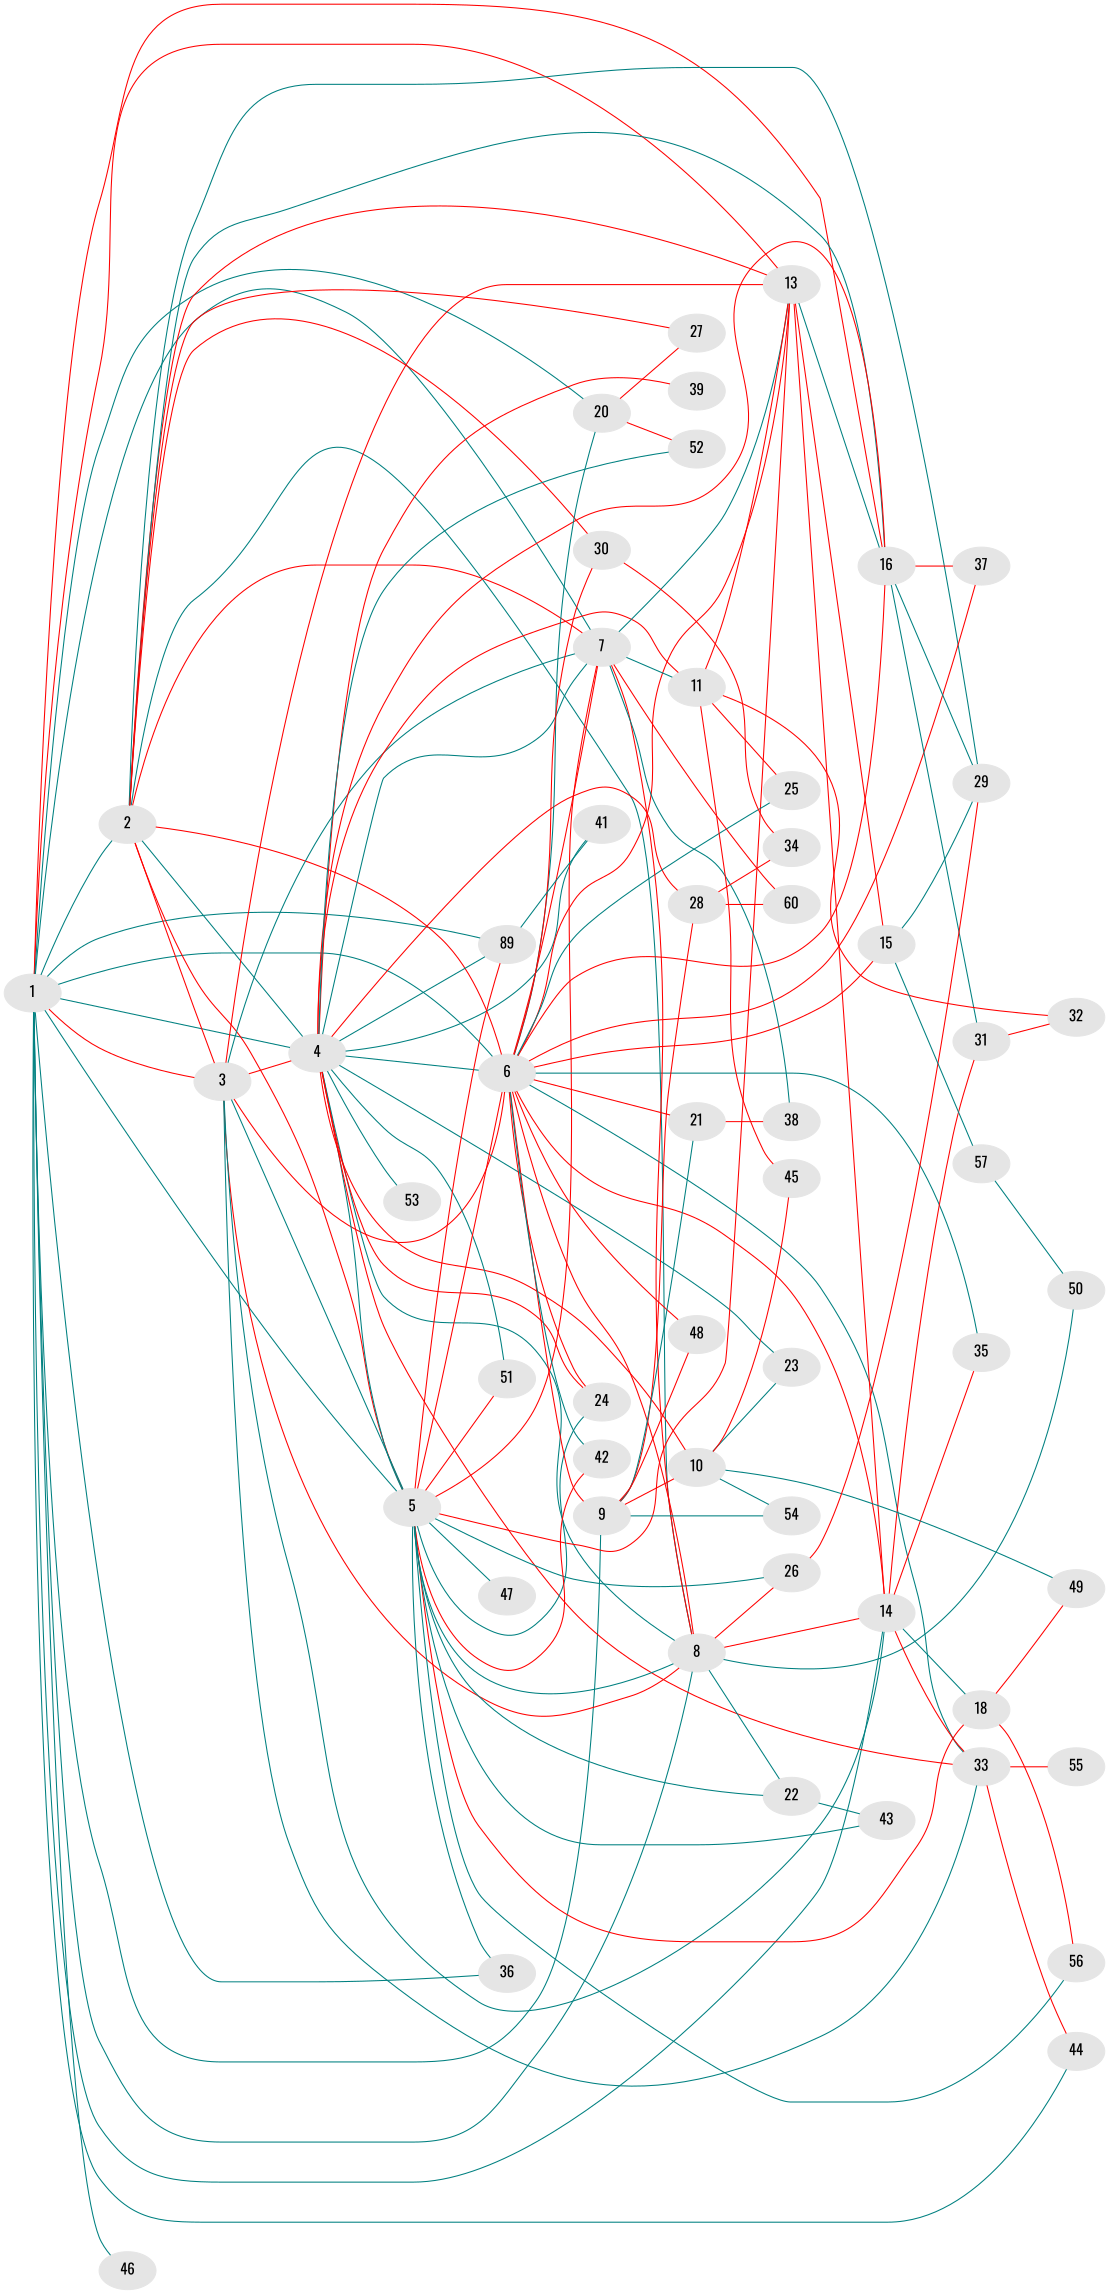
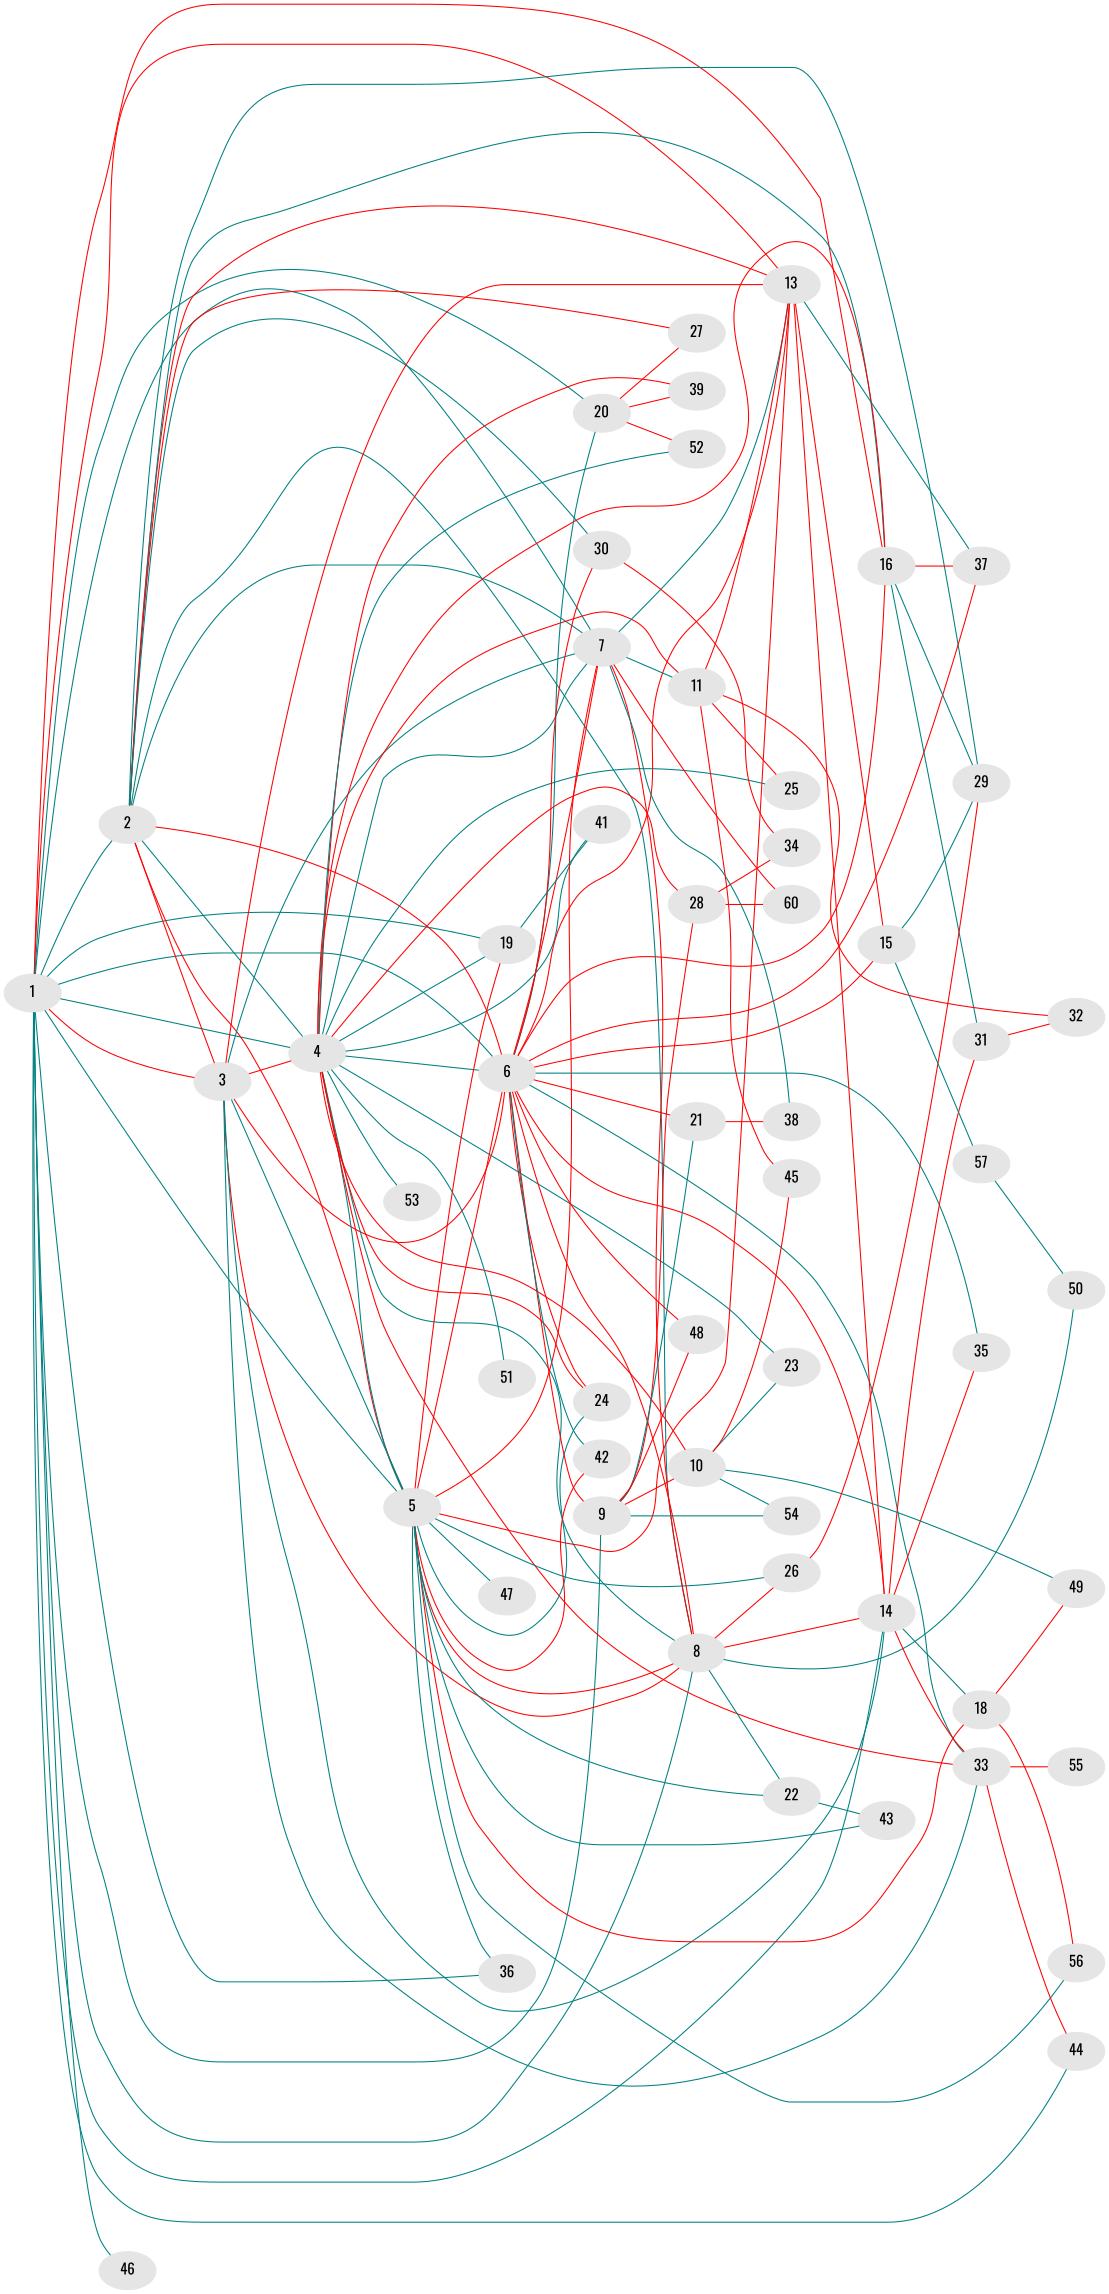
edge "30" -- "2": color red -> teal
edge "39" -- "20": added
edge "13" -- "16": now "13" -- "37"
edge "7" -- "2": color red -> teal
edge "25" -- "6": now "25" -- "4"
node "89": label "89" -> "19"
edge "51" -- "5": removed
edge "5" -- "8": color teal -> red
